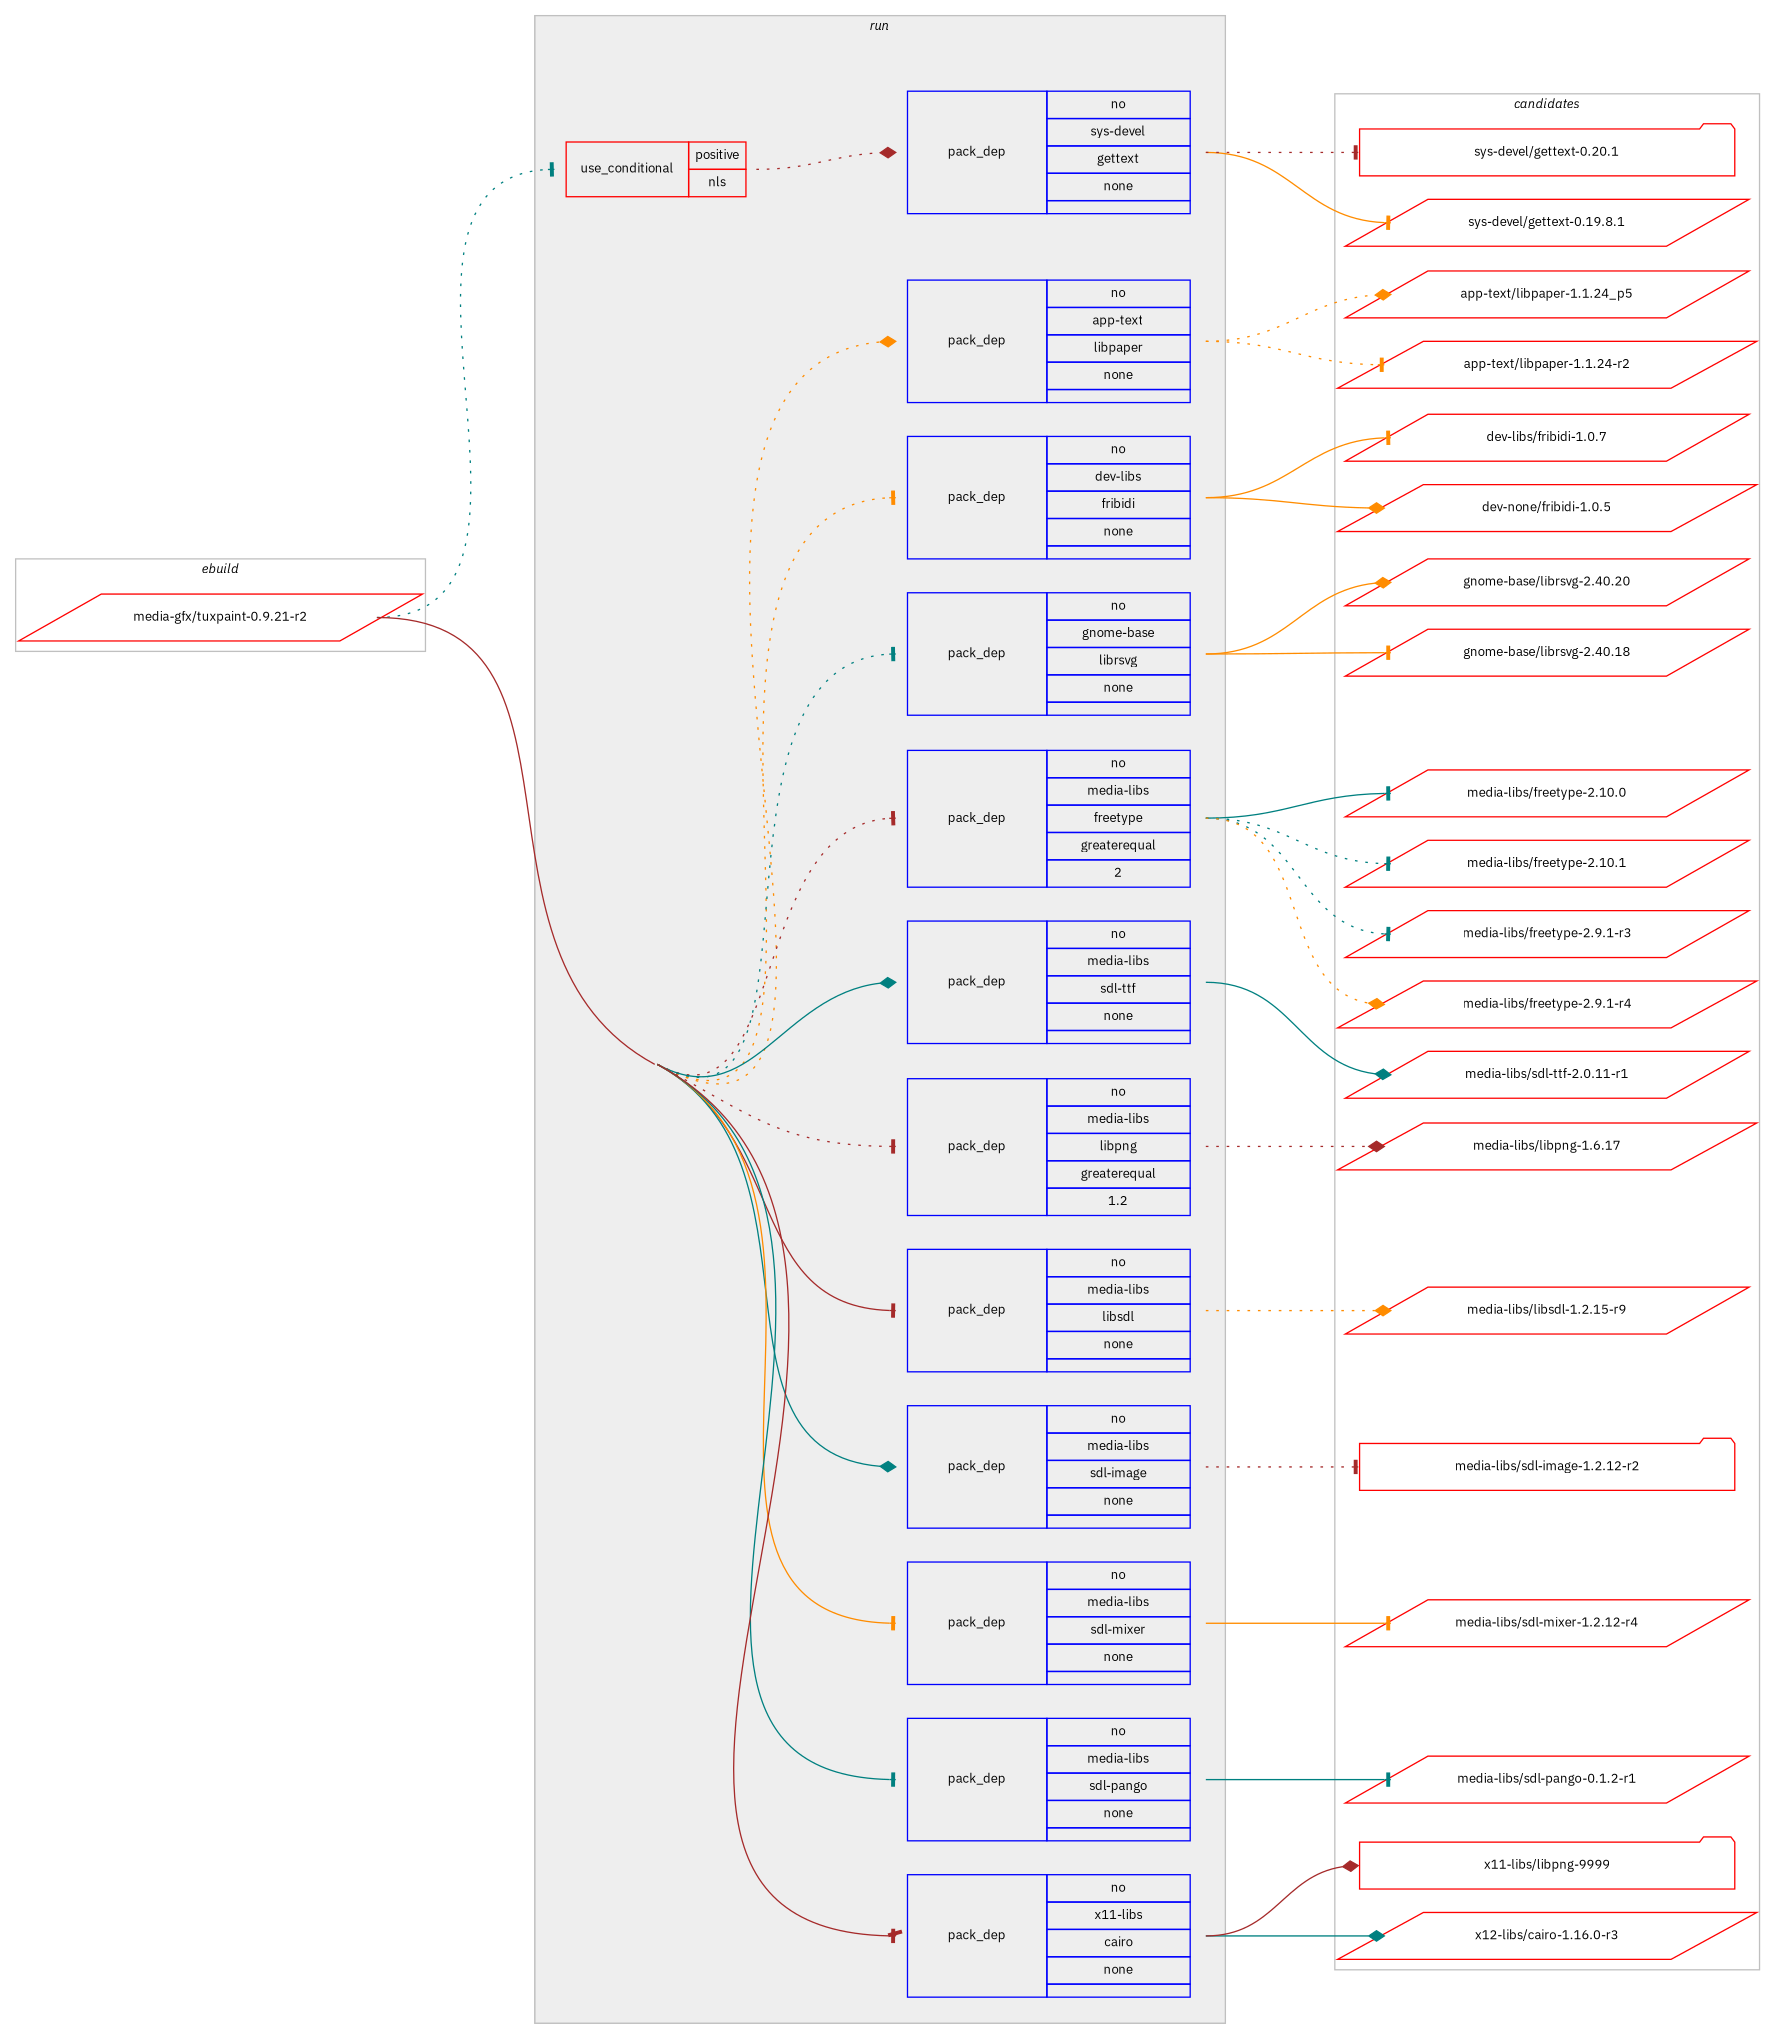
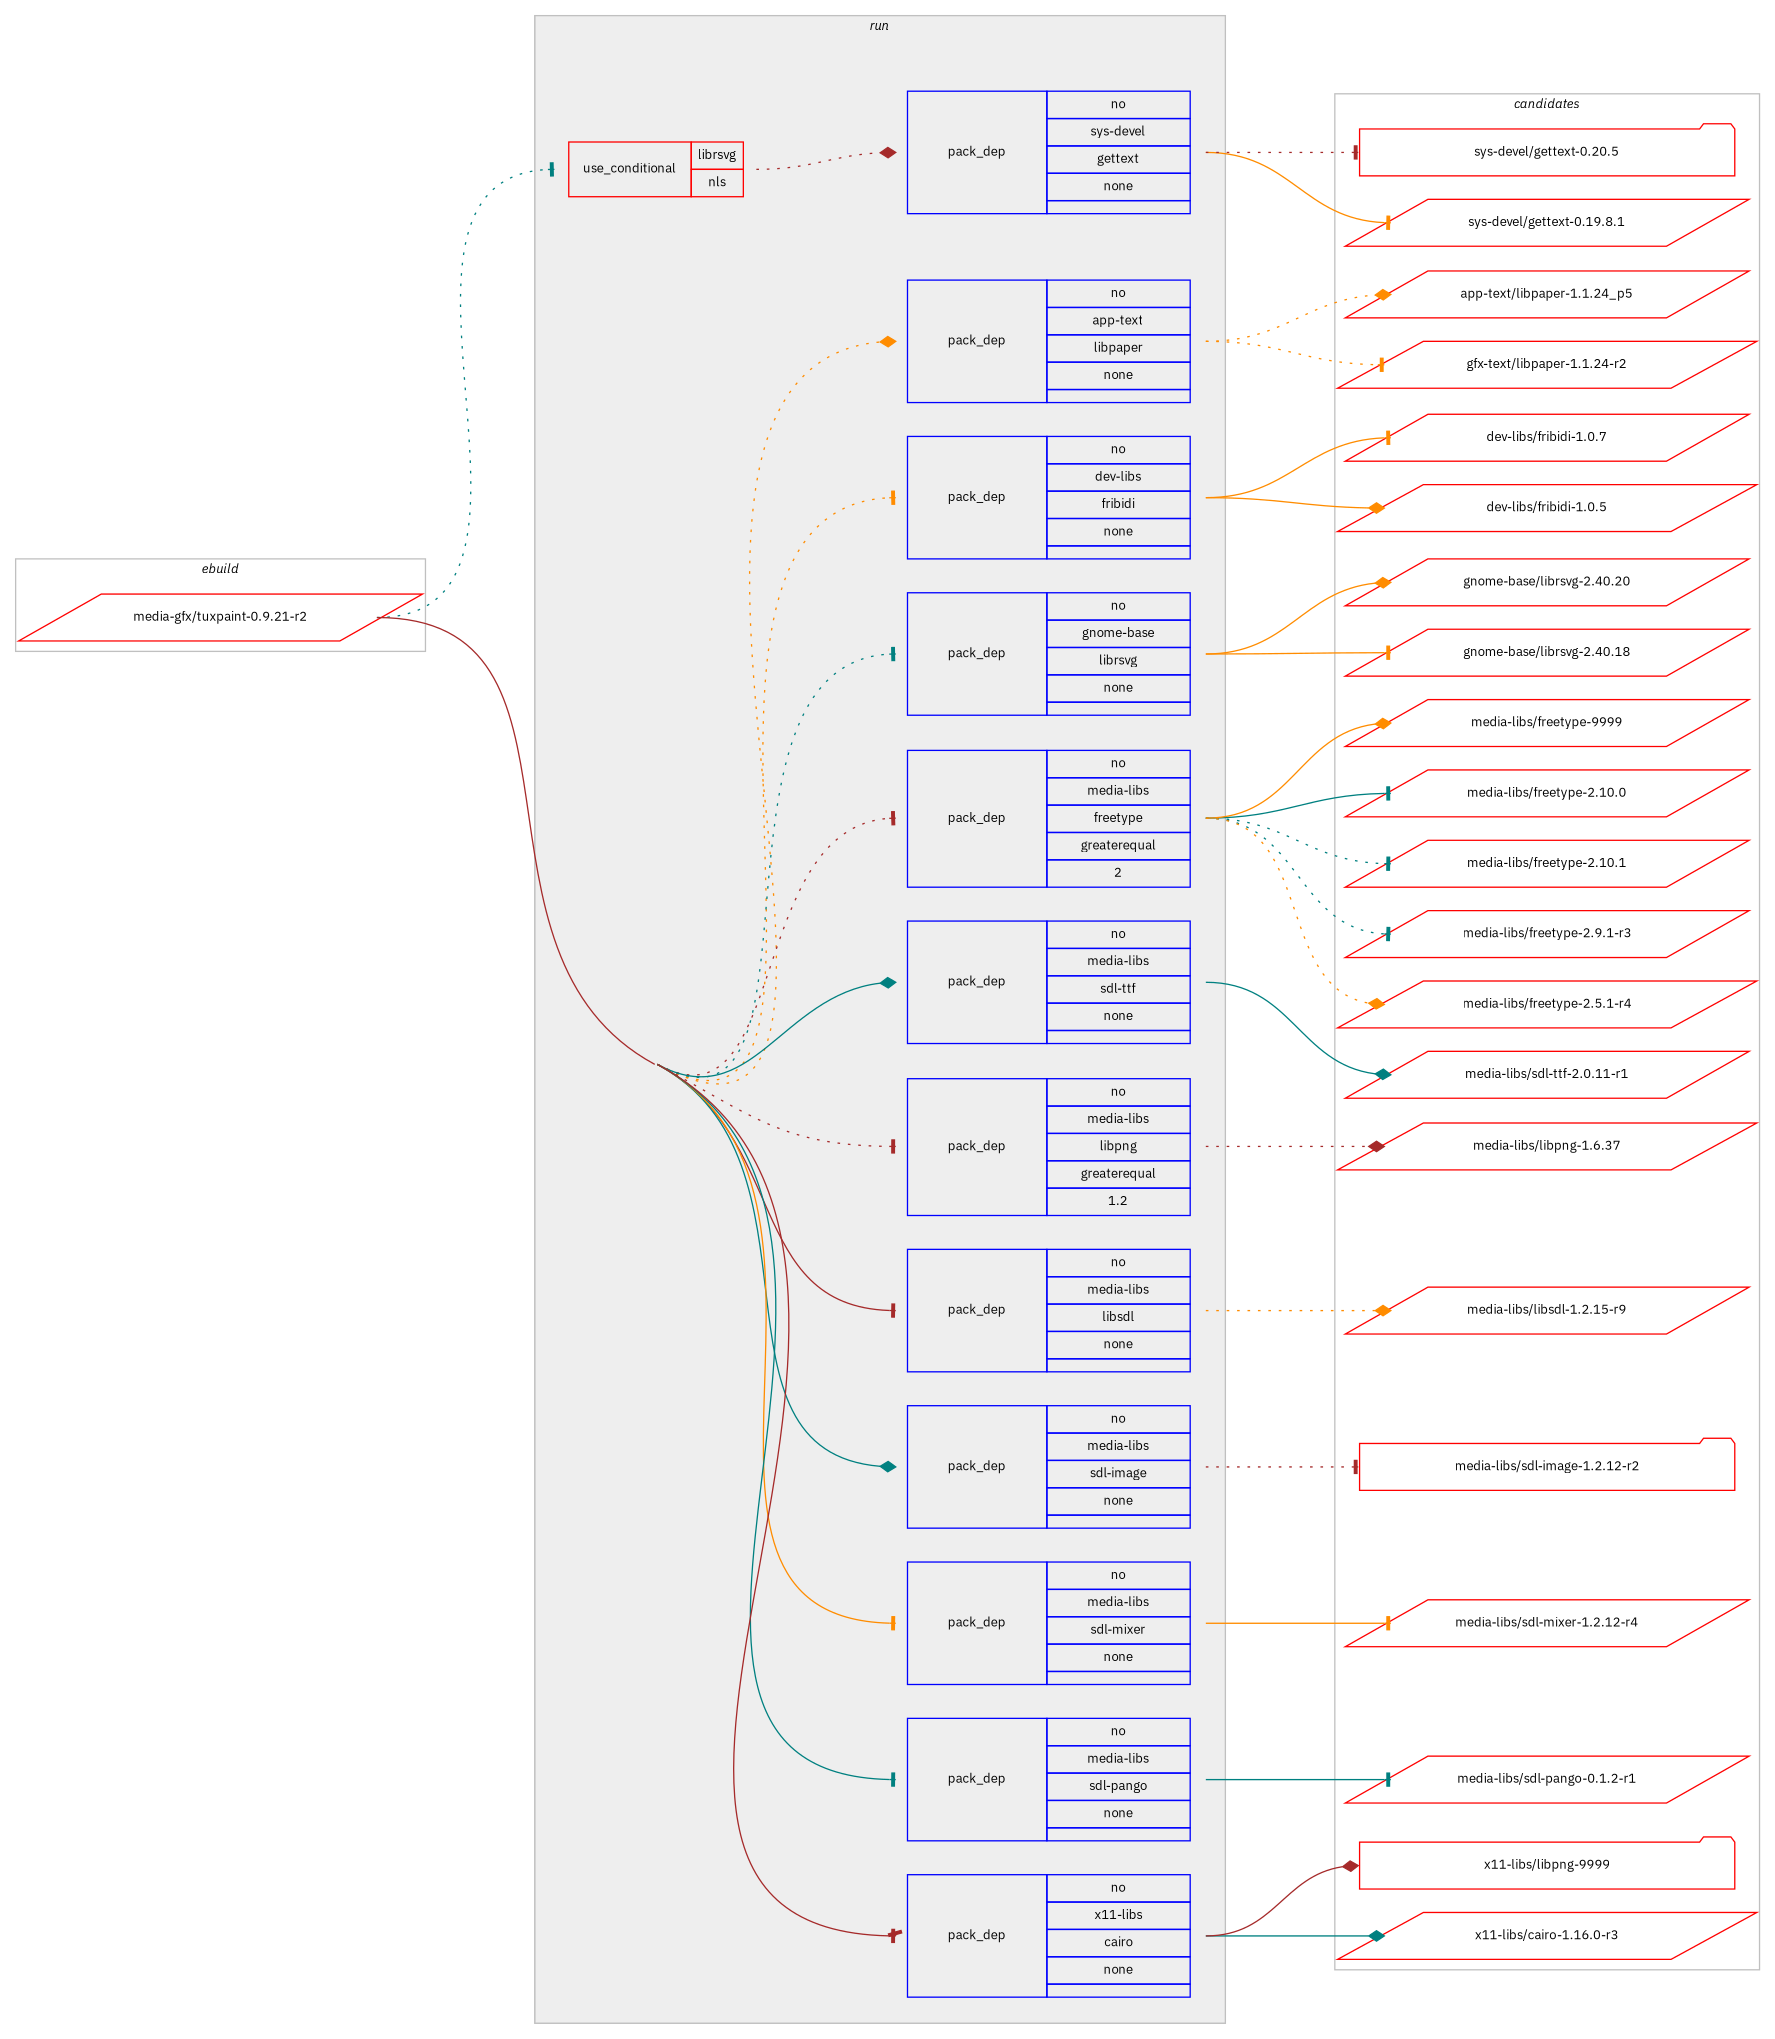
node "sys-devel/gettext-0.20.1": label "sys-devel/gettext-0.20.1" -> "sys-devel/gettext-0.20.5"
node "use_conditional": text "positive" -> "librsvg"
node "app-text/libpaper-1.1.24-r2": label "app-text/libpaper-1.1.24-r2" -> "gfx-text/libpaper-1.1.24-r2"
node "dev-none/fribidi-1.0.5": label "dev-none/fribidi-1.0.5" -> "dev-libs/fribidi-1.0.5"
node "media-libs/freetype-9999": added
node "media-libs/freetype-2.9.1-r4": label "media-libs/freetype-2.9.1-r4" -> "media-libs/freetype-2.5.1-r4"
node "media-libs/libpng-1.6.17": label "media-libs/libpng-1.6.17" -> "media-libs/libpng-1.6.37"
node "x12-libs/cairo-1.16.0-r3": label "x12-libs/cairo-1.16.0-r3" -> "x11-libs/cairo-1.16.0-r3"
